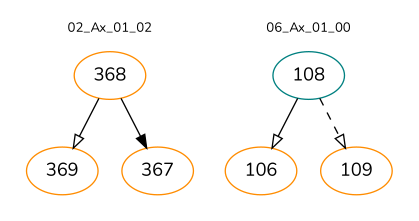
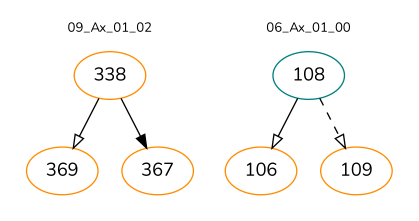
cluster "02_Ax_01_02": label "02_Ax_01_02" -> "09_Ax_01_02"
node "368": label "368" -> "338"
